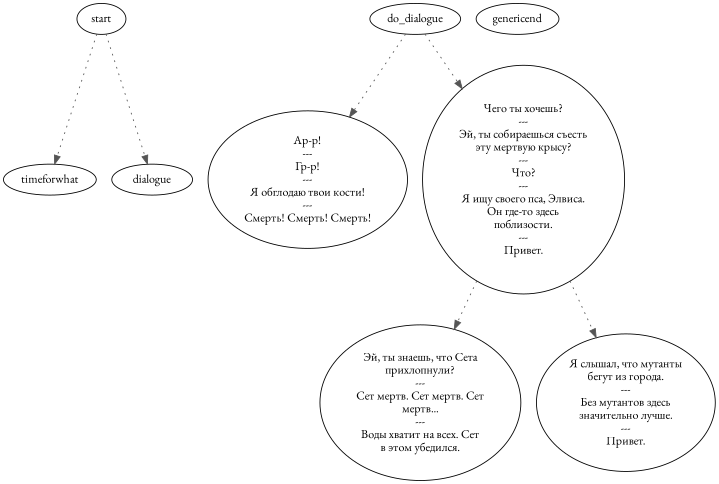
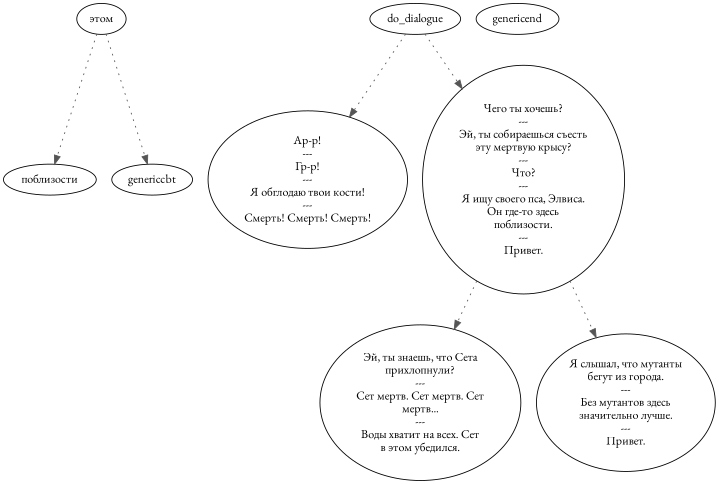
node "start": label "start" -> "этом"
node "timeforwhat": label "timeforwhat" -> "поблизости"
node "dialogue": label "dialogue" -> "genericcbt"
